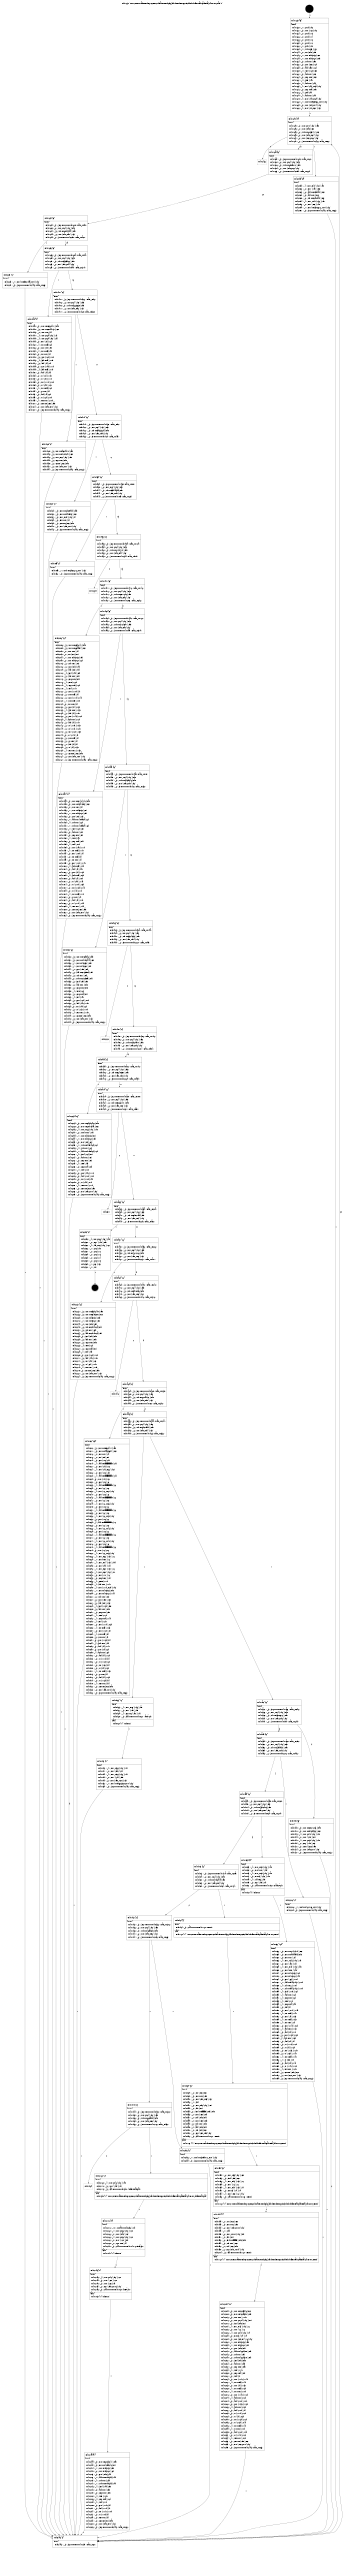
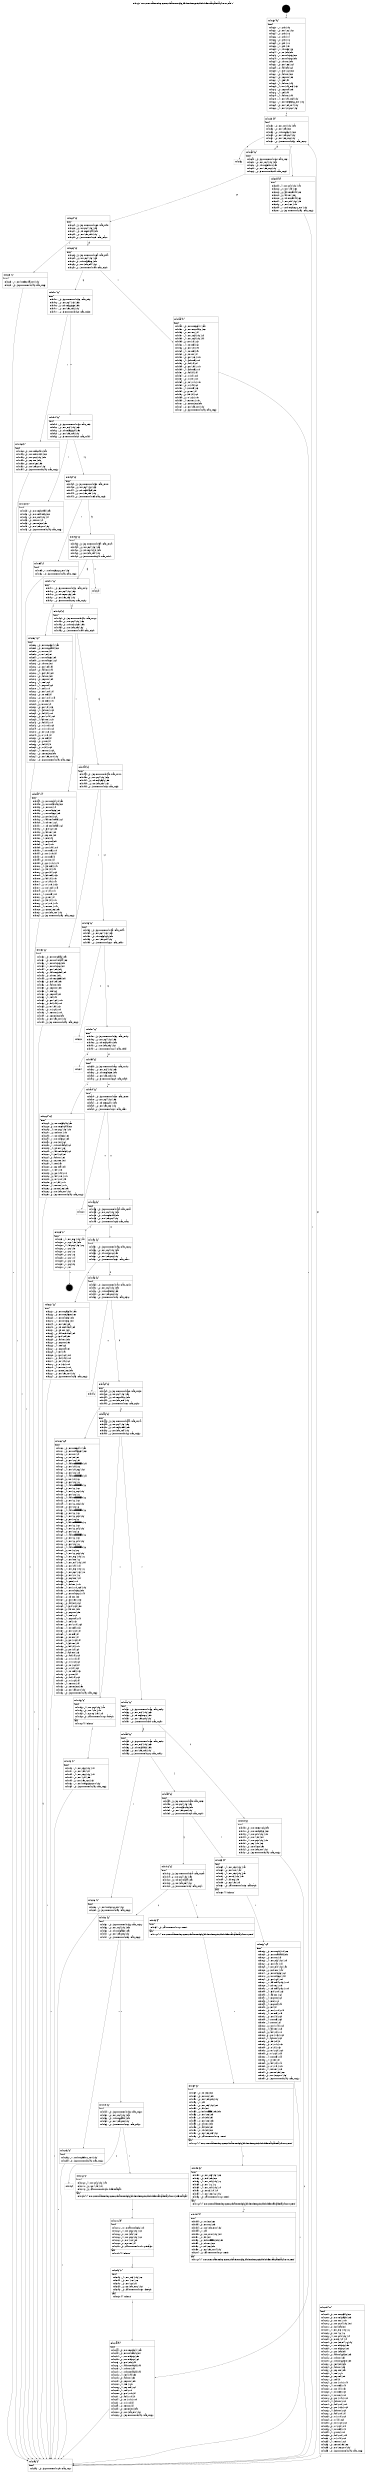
node "0x402214": added
edge "0x401bab [97]" -> "0x402493 [5]": now "0x401bab [97]" -> "0x4021aa [94]"
edge "0x401fdd [44]" -> "0x402009 [170]": removed, label "1"
